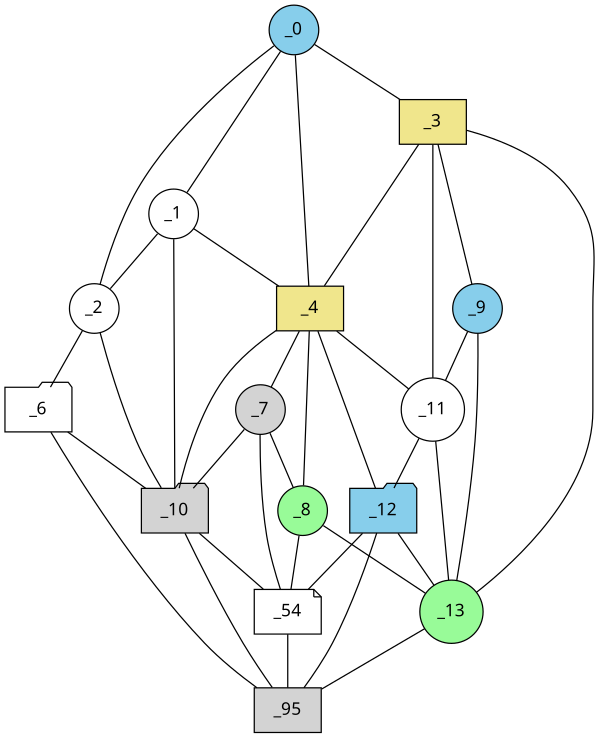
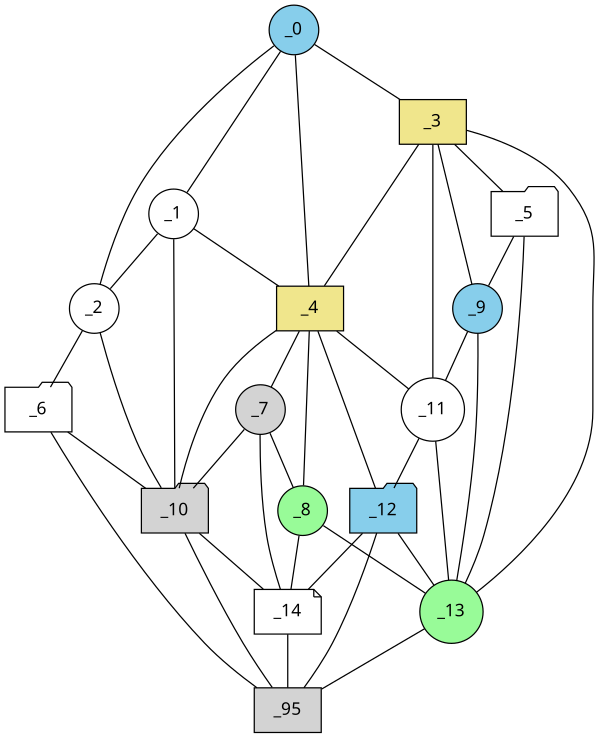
node "_5": added
node "_54": label "_54" -> "_14"
